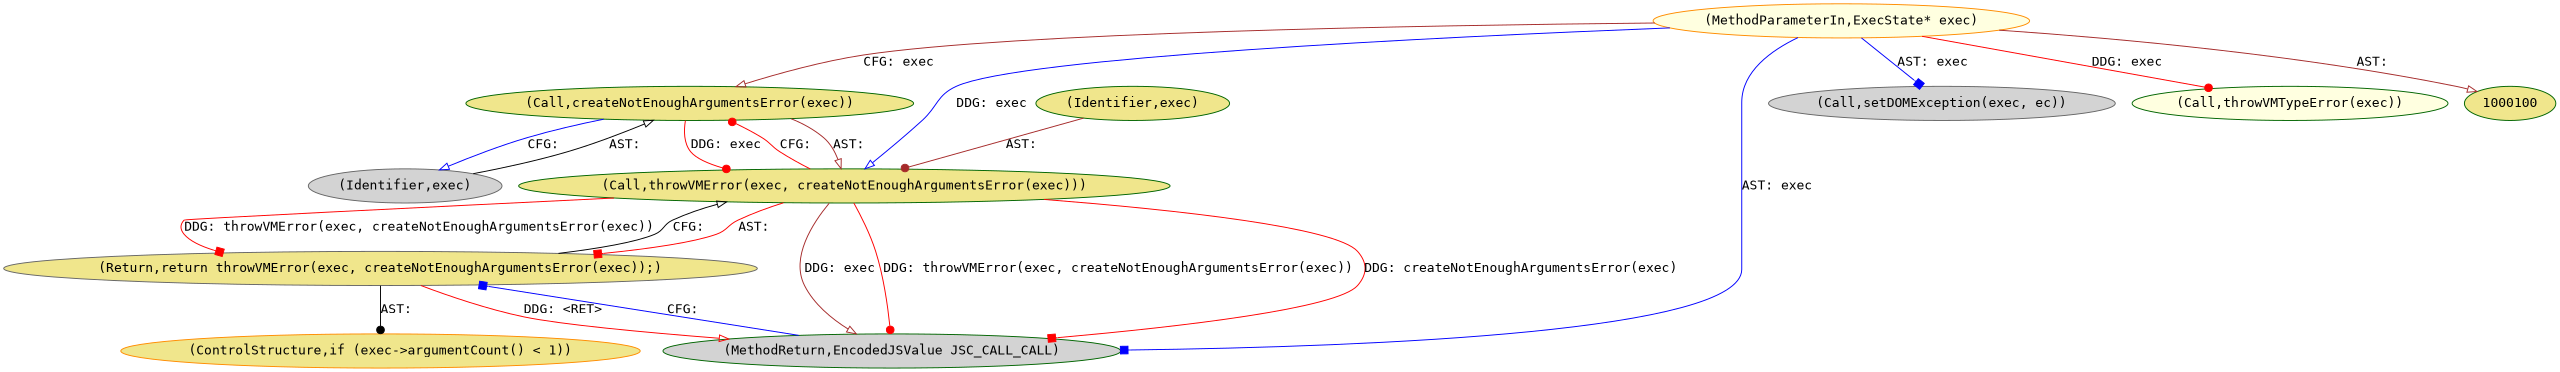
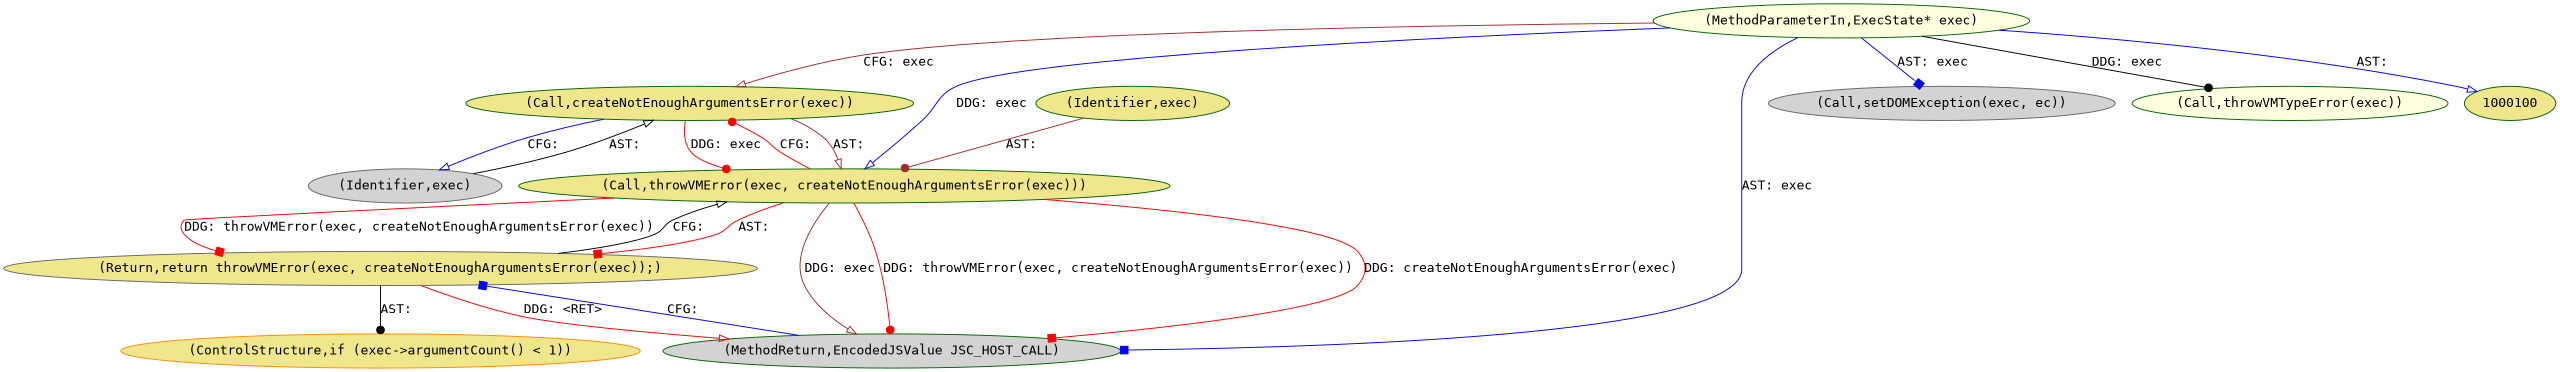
node "(MethodParameterIn,ExecState* exec)": color darkorange -> darkgreen
edge "(MethodParameterIn,ExecState* exec)" -> "1000100": color brown -> blue
edge "(MethodParameterIn,ExecState* exec)" -> "(Call,throwVMTypeError(exec))": color red -> black
node "(MethodReturn,EncodedJSValue JSC_CALL_CALL)": label "(MethodReturn,EncodedJSValue JSC_CALL_CALL)" -> "(MethodReturn,EncodedJSValue JSC_HOST_CALL)"
